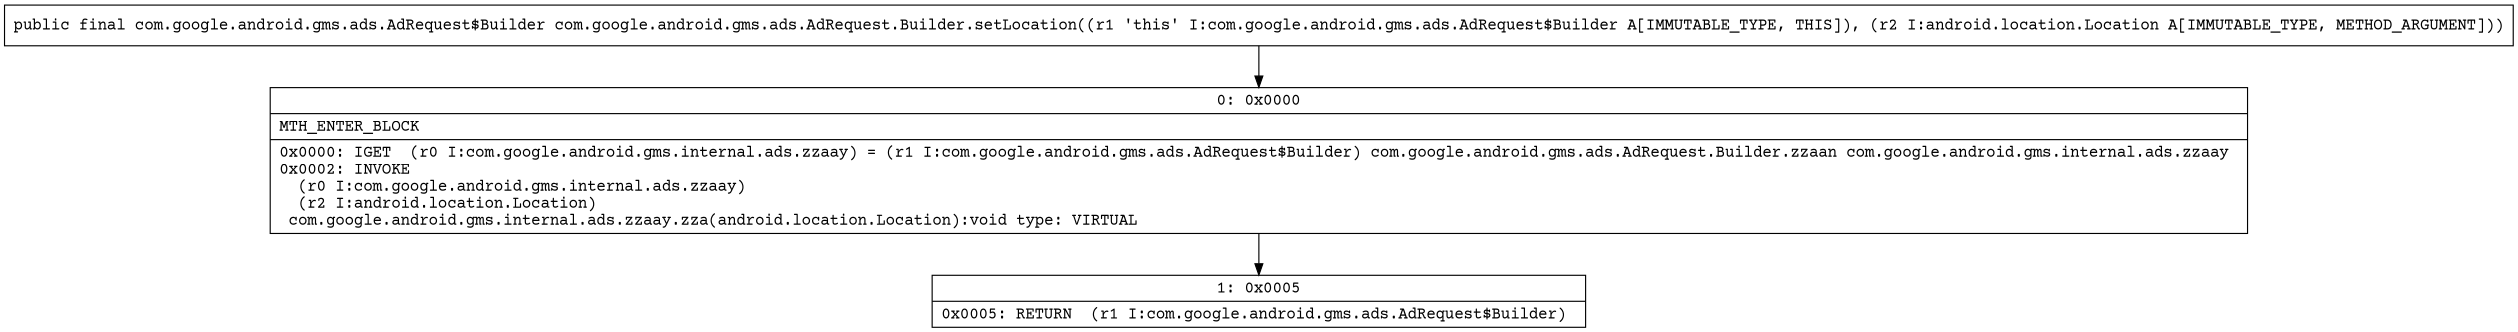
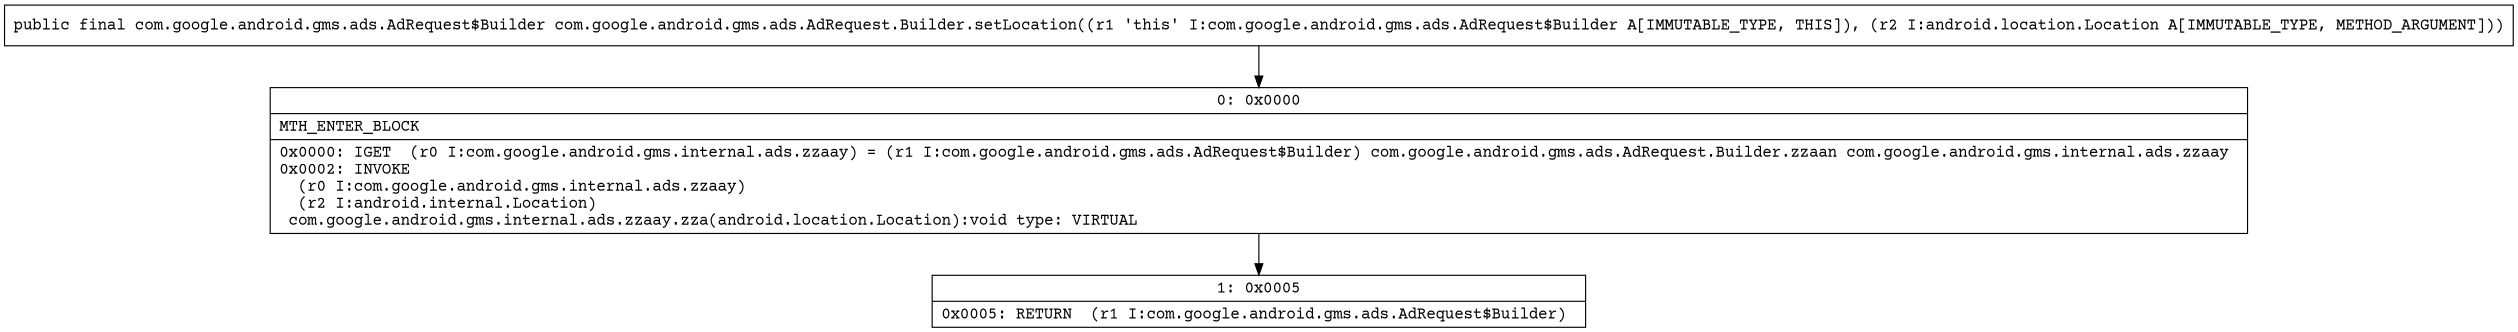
node "0: 0x0000": text "(r2 I:android.location.Location)" -> "(r2 I:android.internal.Location)"
